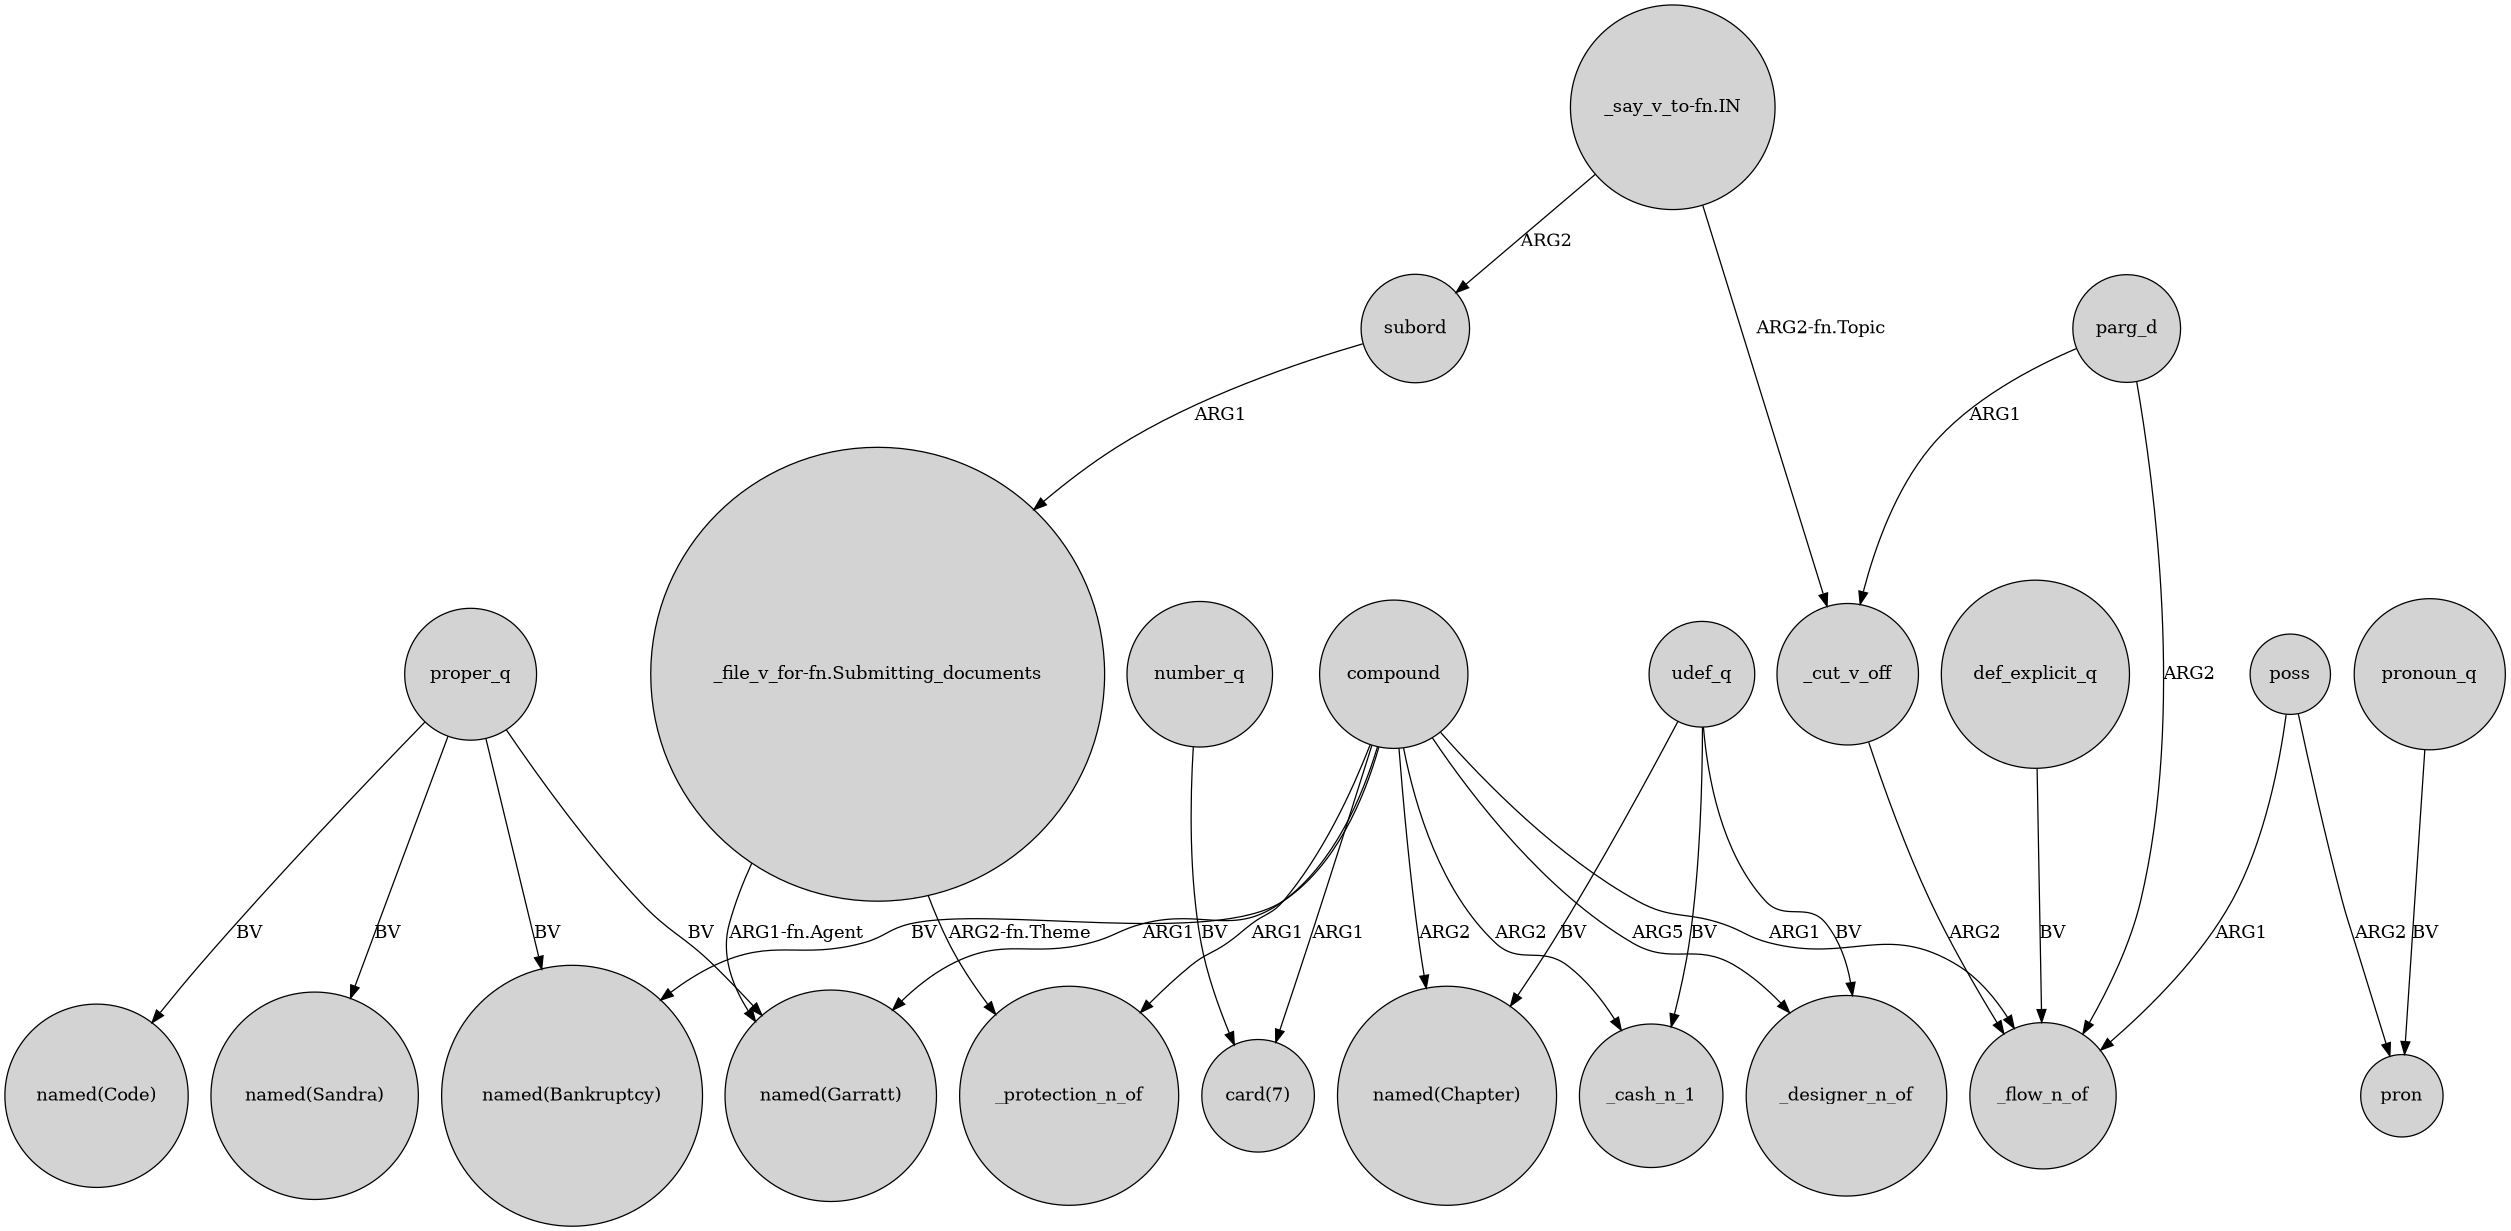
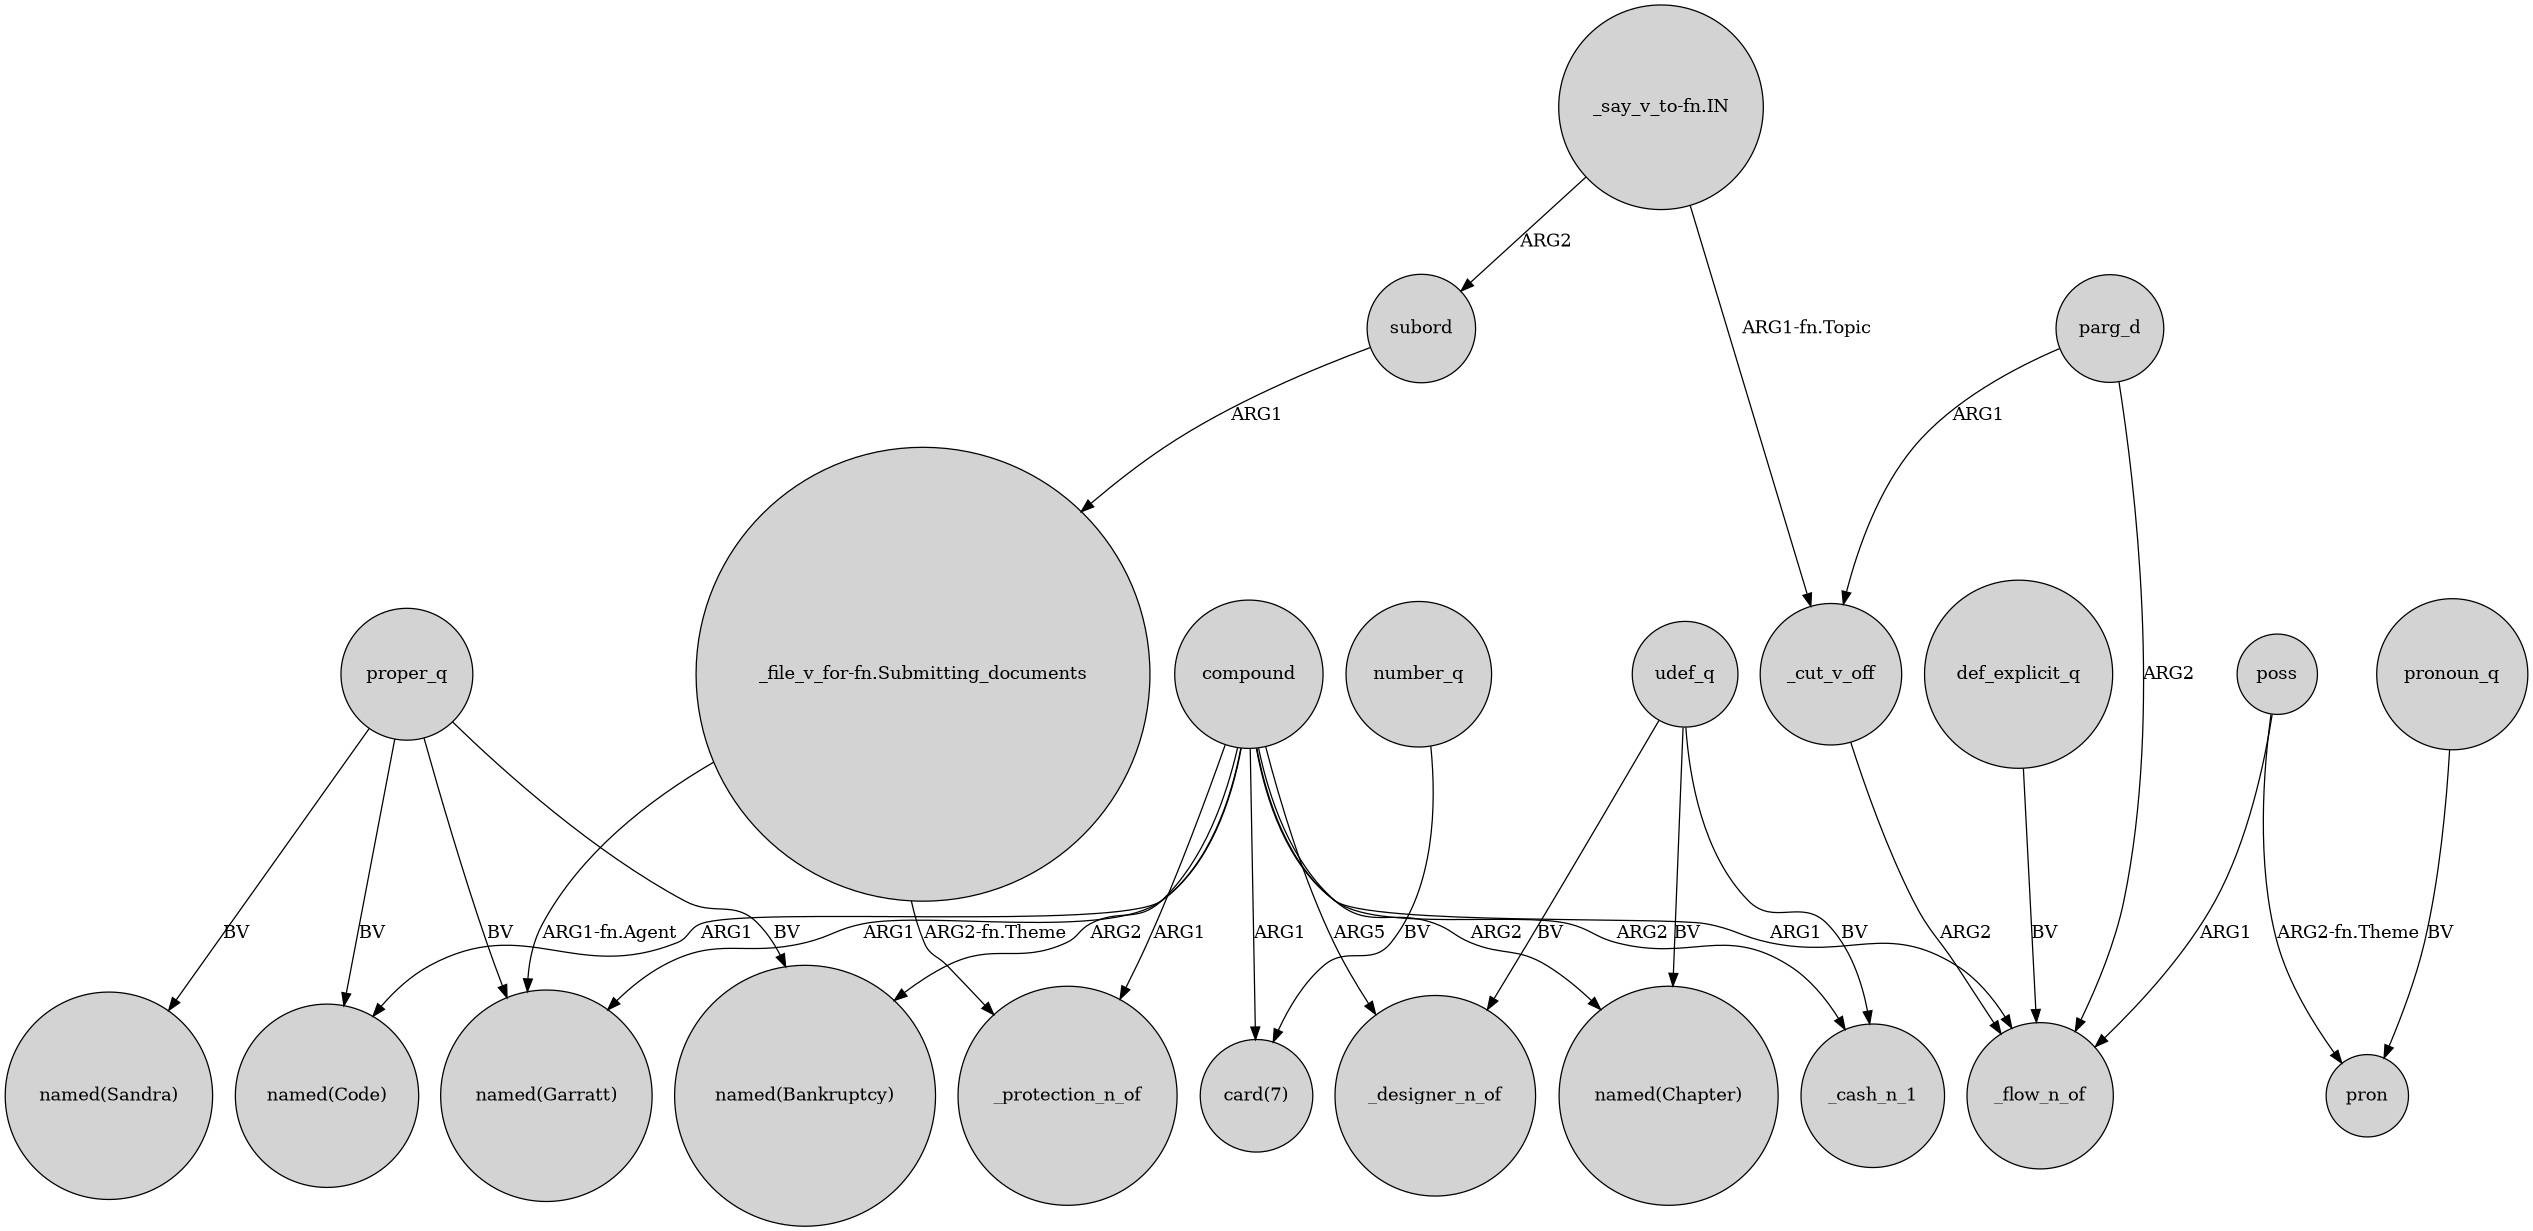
edge "_say_v_to-fn.IN" -> "_cut_v_off": label "ARG2-fn.Topic" -> "ARG1-fn.Topic"
edge "compound" -> "named(Code)": added, label "ARG1"
edge "compound" -> "named(Bankruptcy)": label "BV" -> "ARG2"
edge "poss" -> "pron": label "ARG2" -> "ARG2-fn.Theme"
